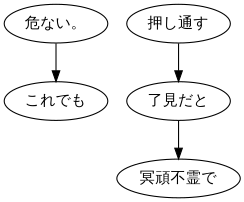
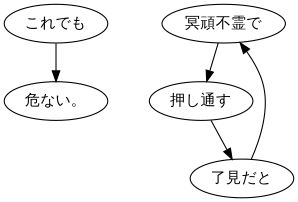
edge "危ない。" -> "これでも": reversed
edge "冥頑不霊で" -> "押し通す": added
